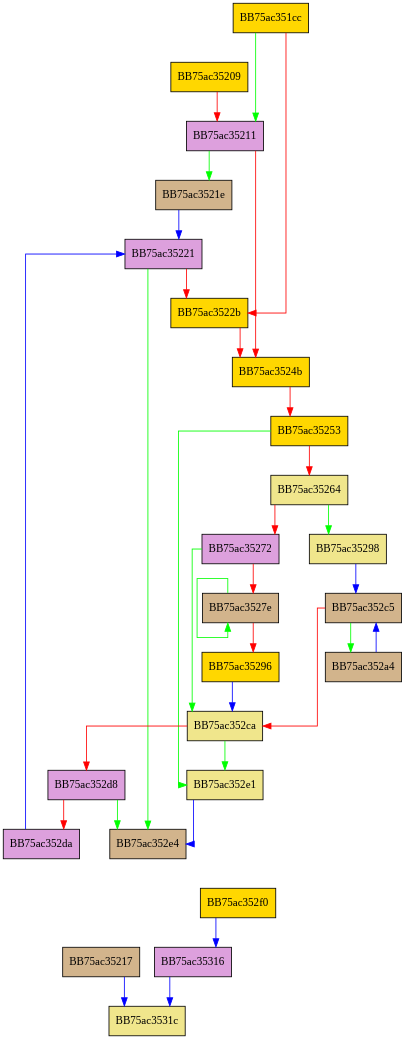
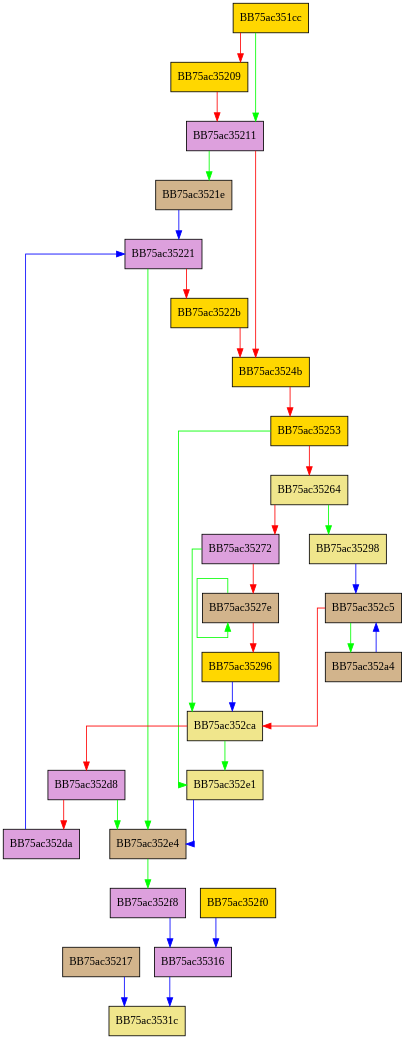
edge "BB75ac351cc" -> "BB75ac3522b": now "BB75ac351cc" -> "BB75ac35209"
node "BB75ac352f8": added
